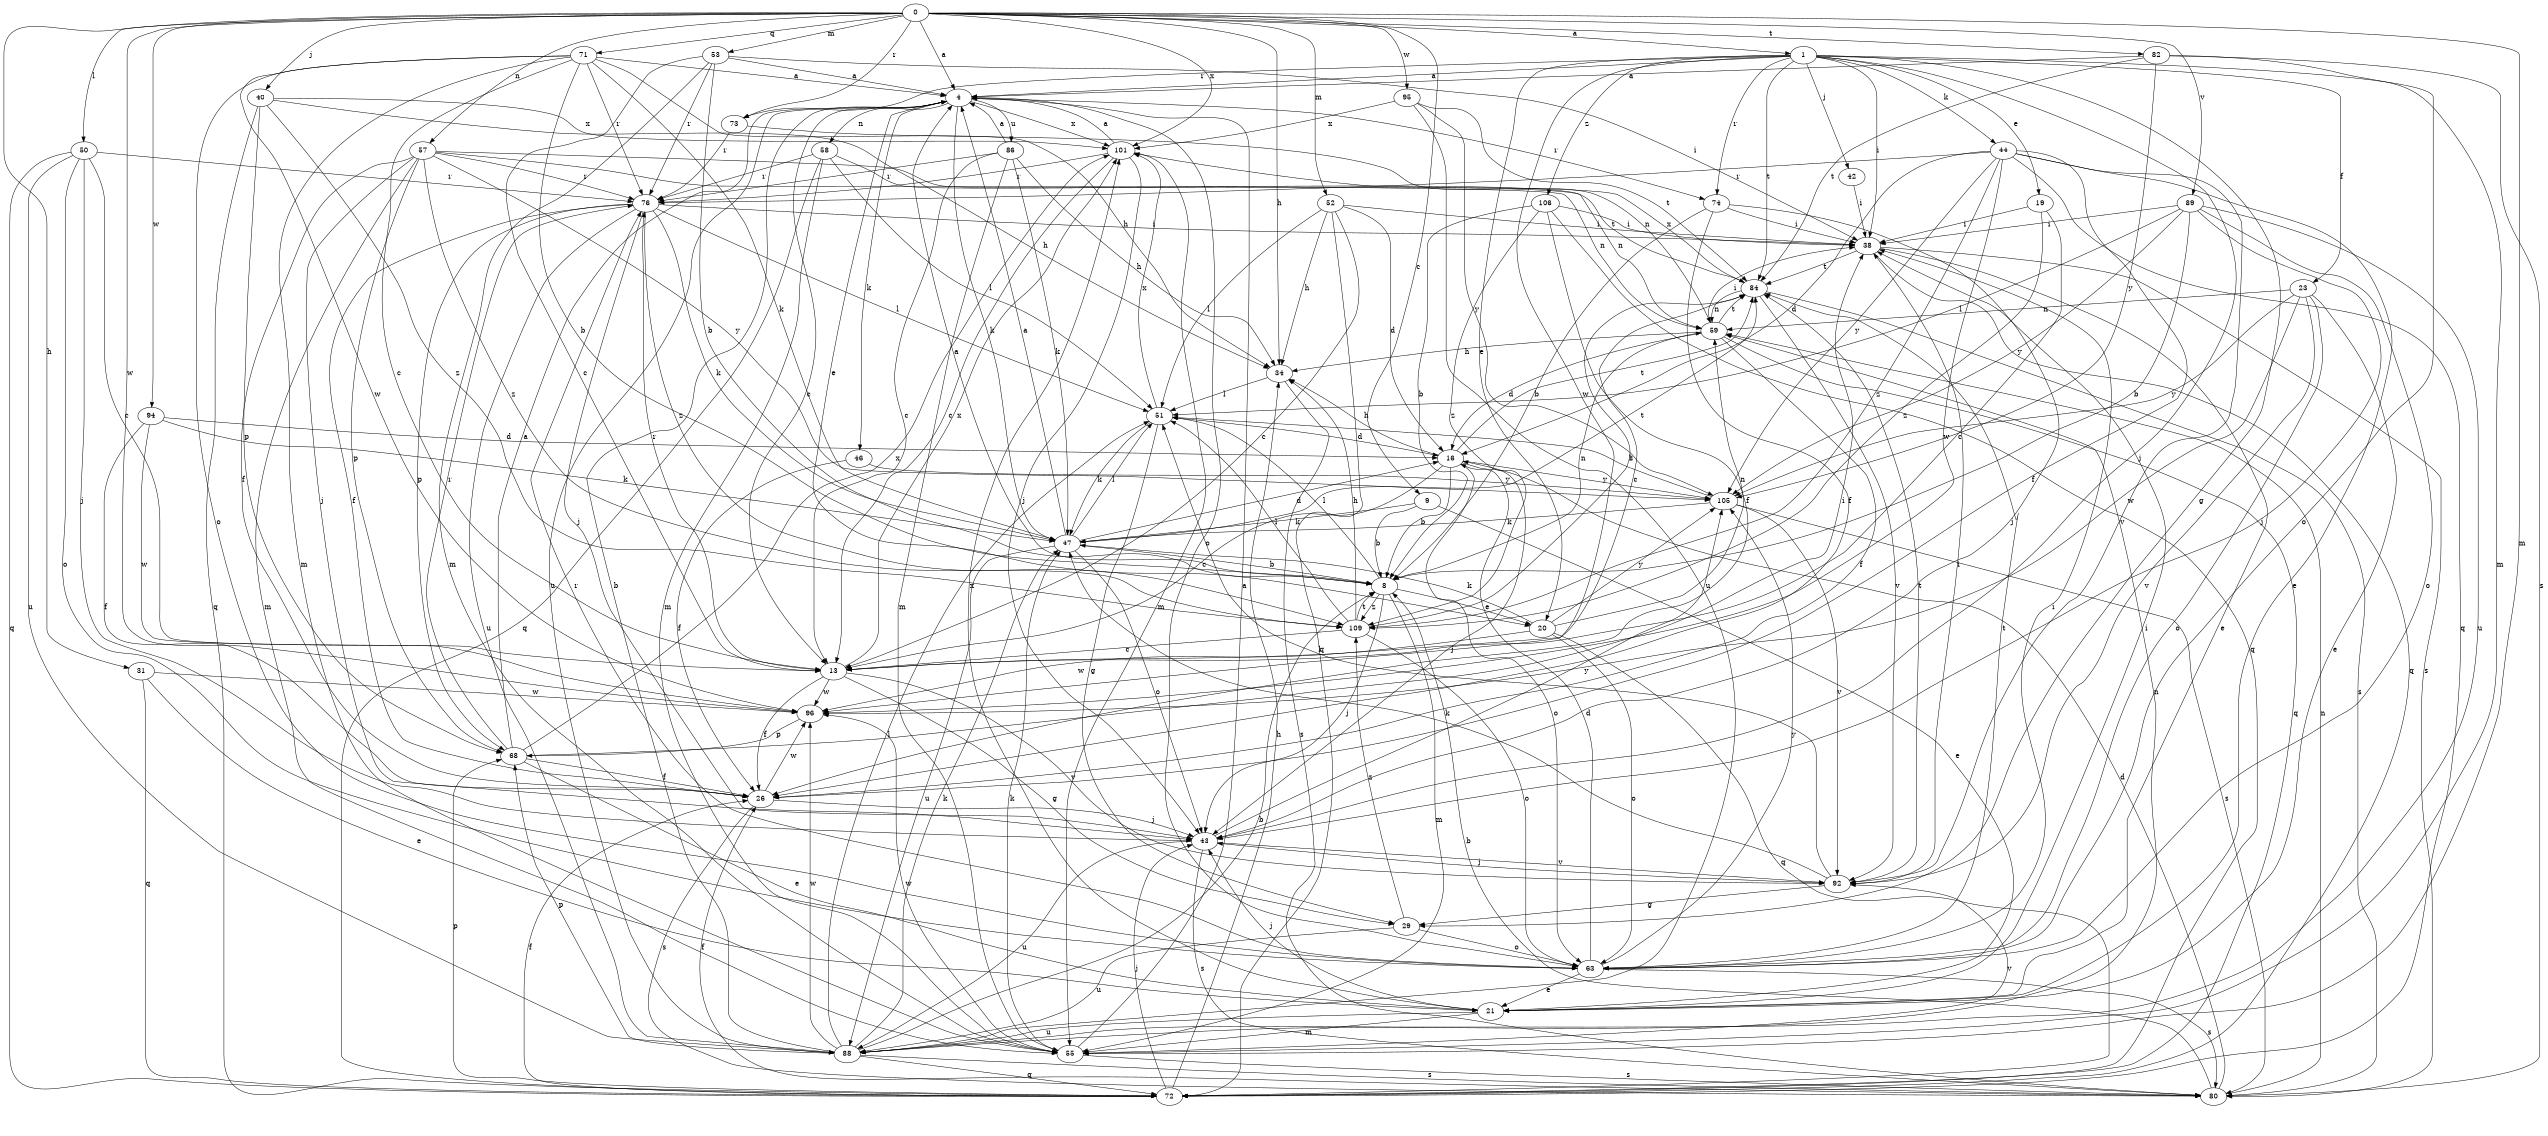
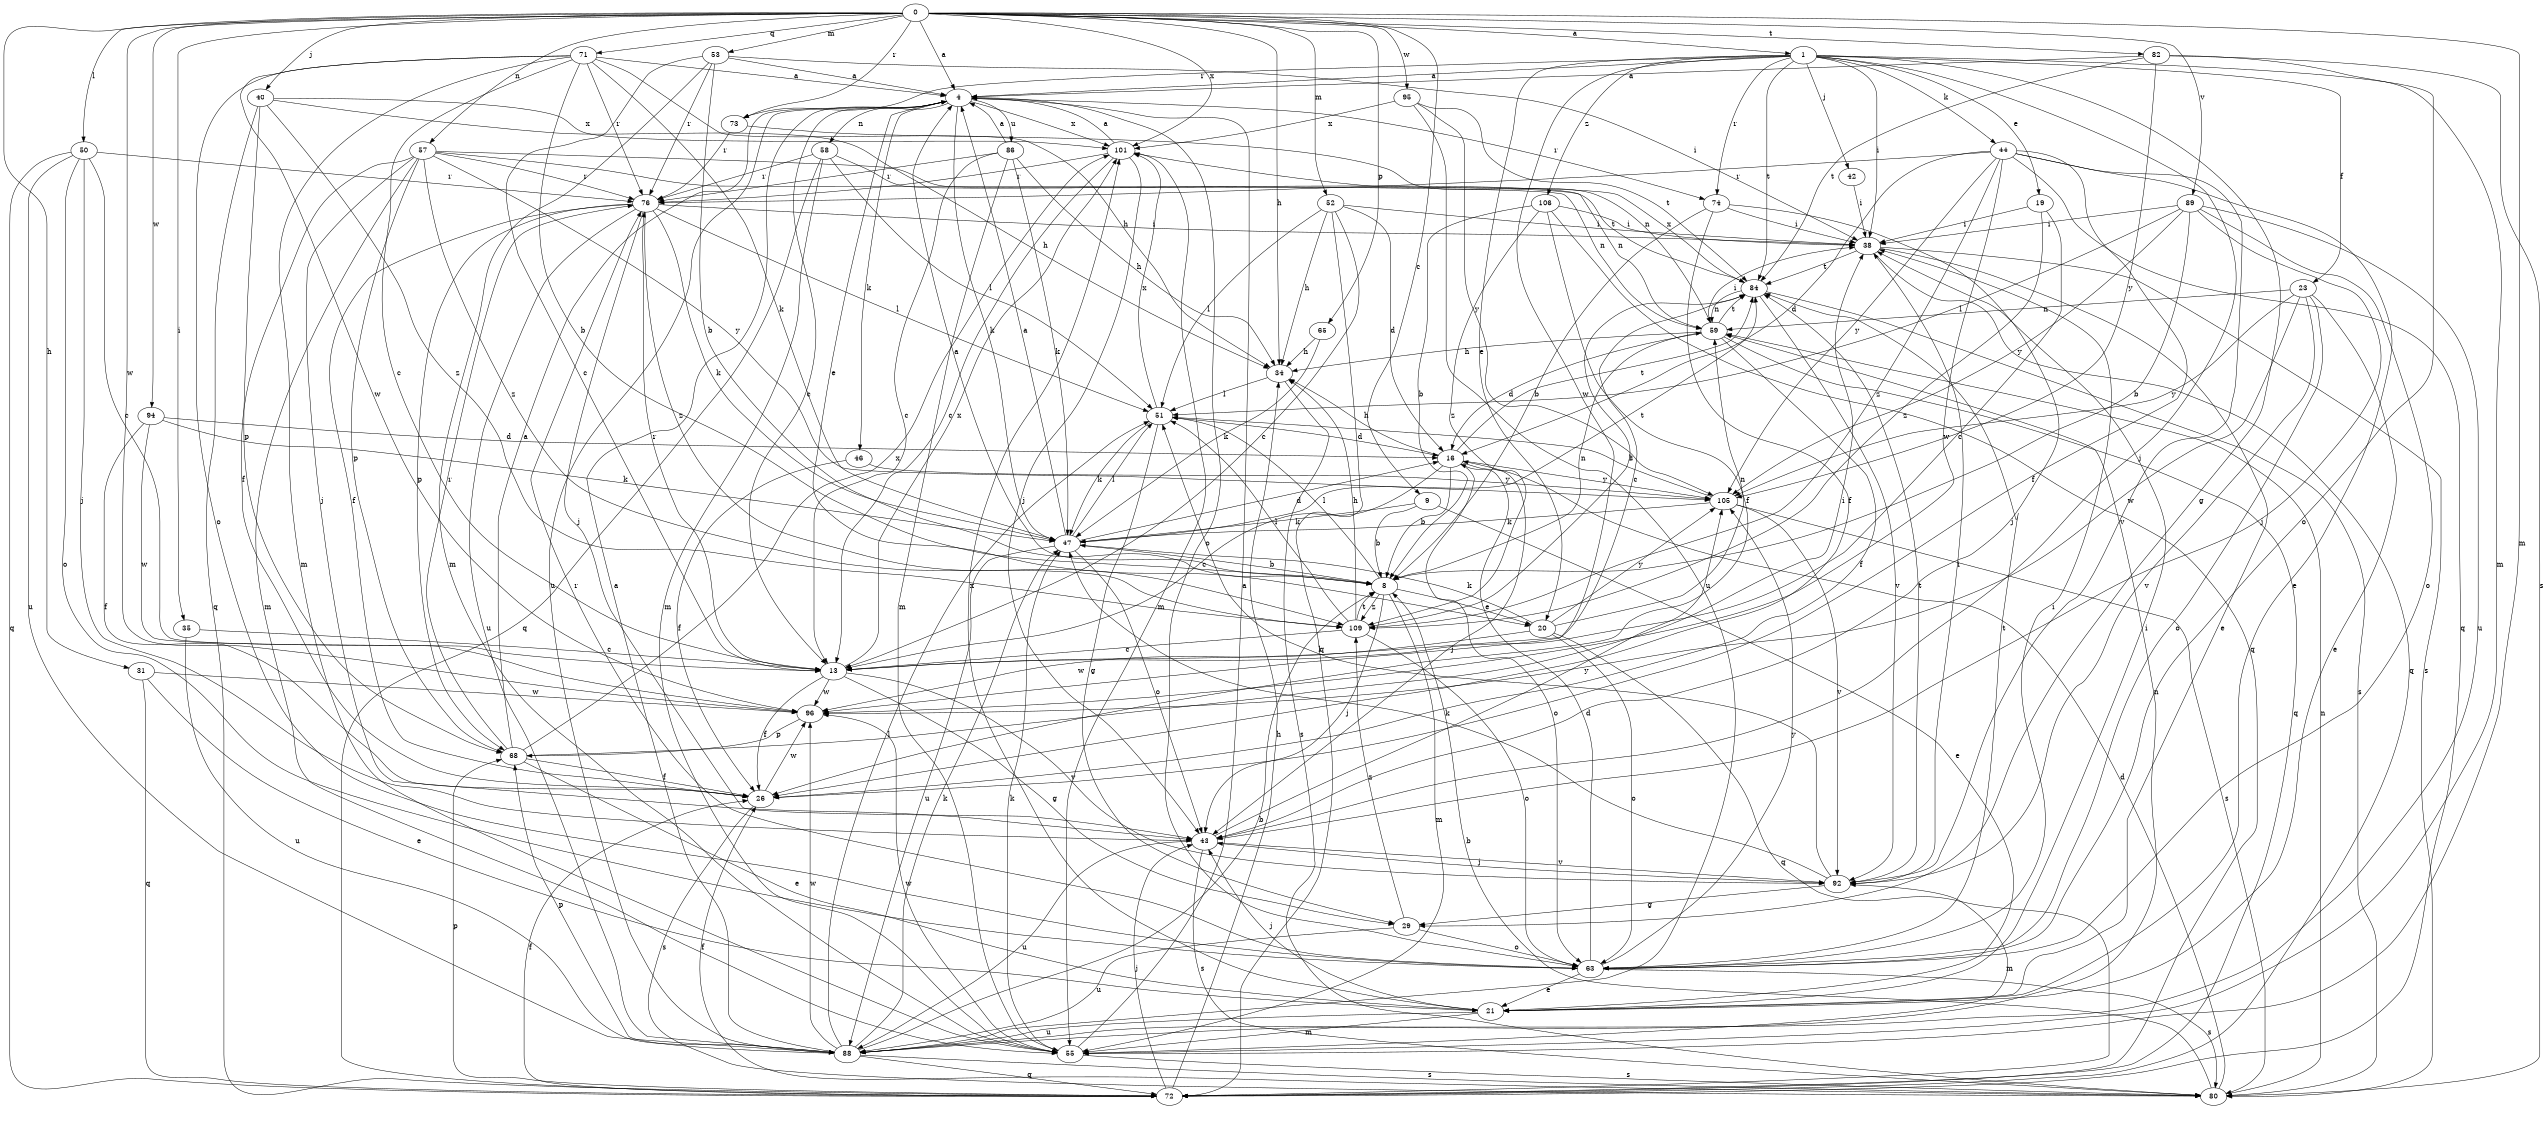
node "65": added
edge "88" -> "4": label "b" -> "a"
node "35": added
edge "26" -> "43": removed, label "j"
edge "55" -> "92": label "v" -> "m"
